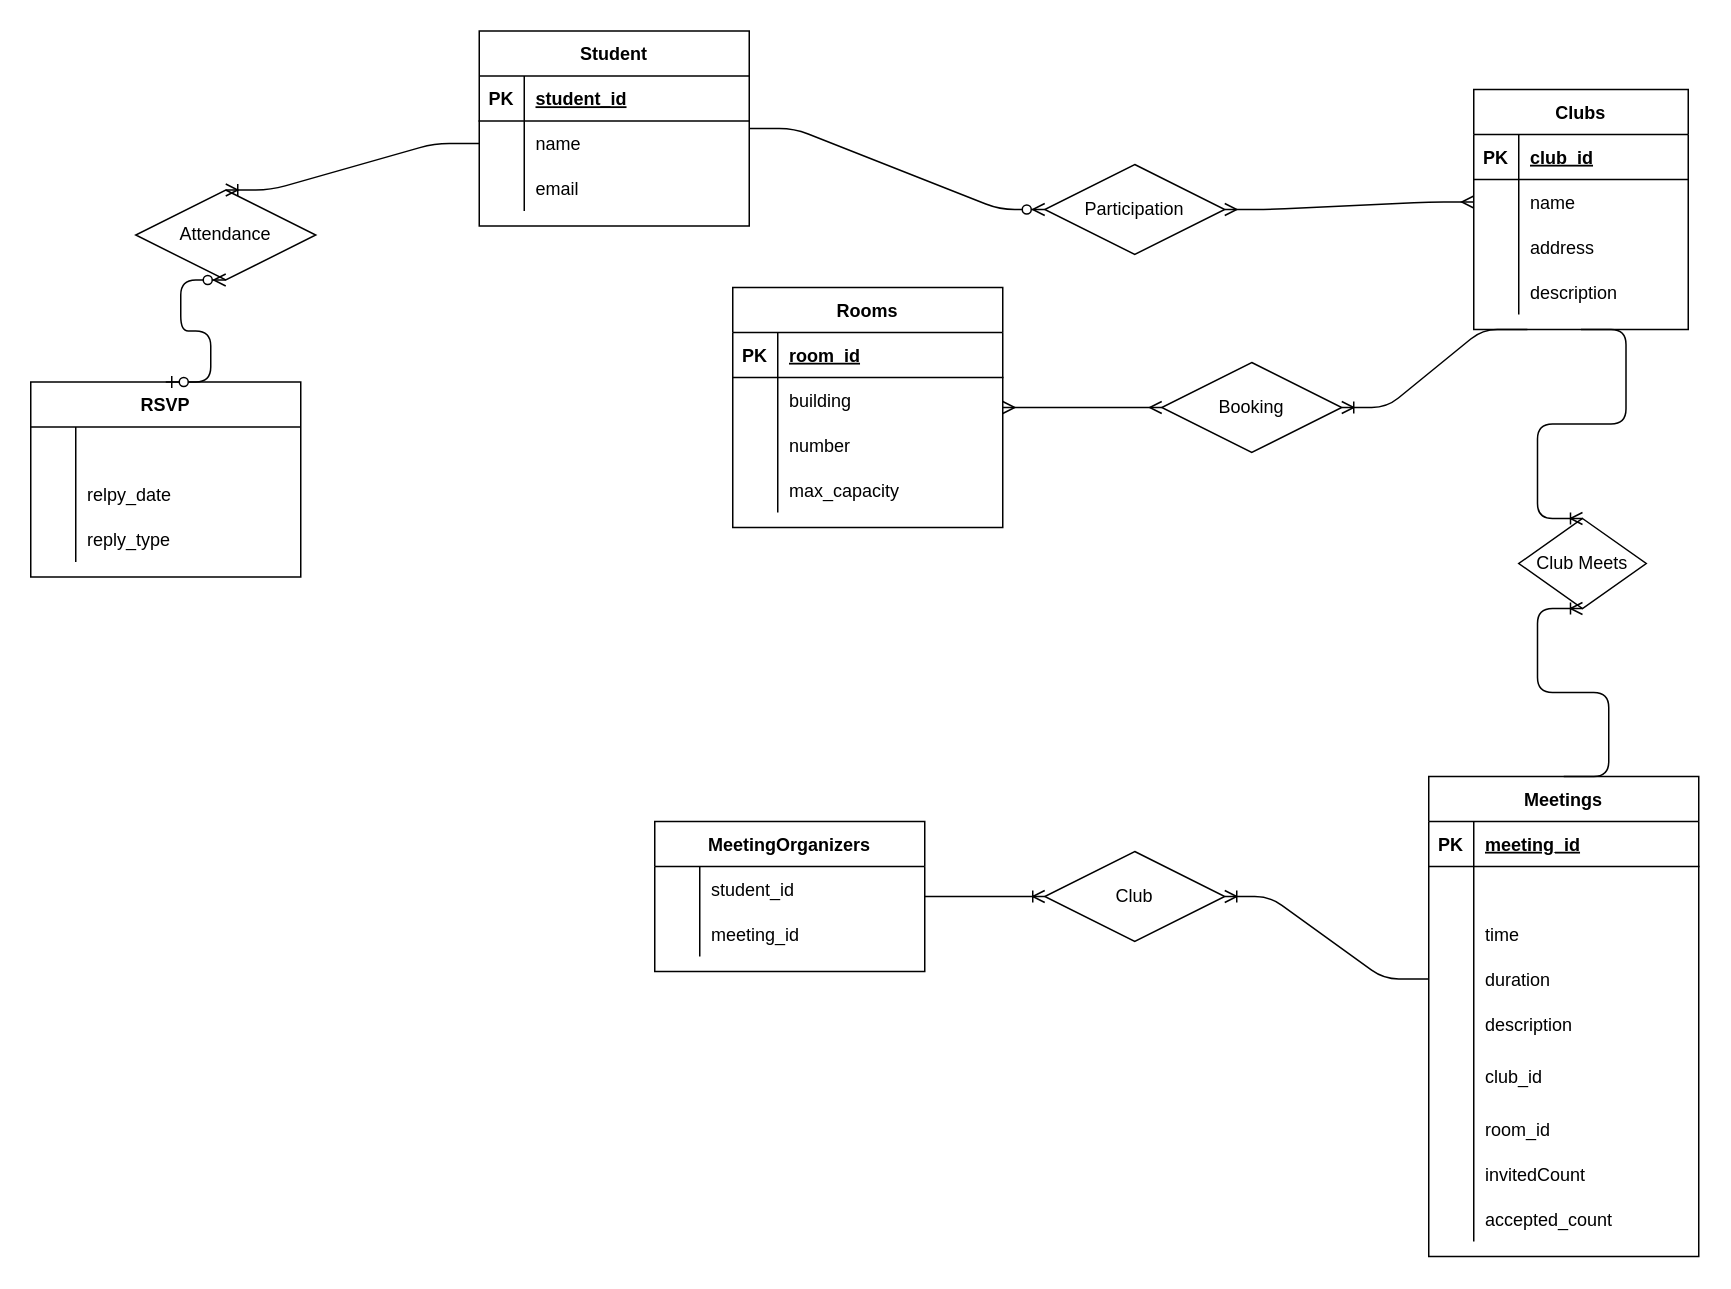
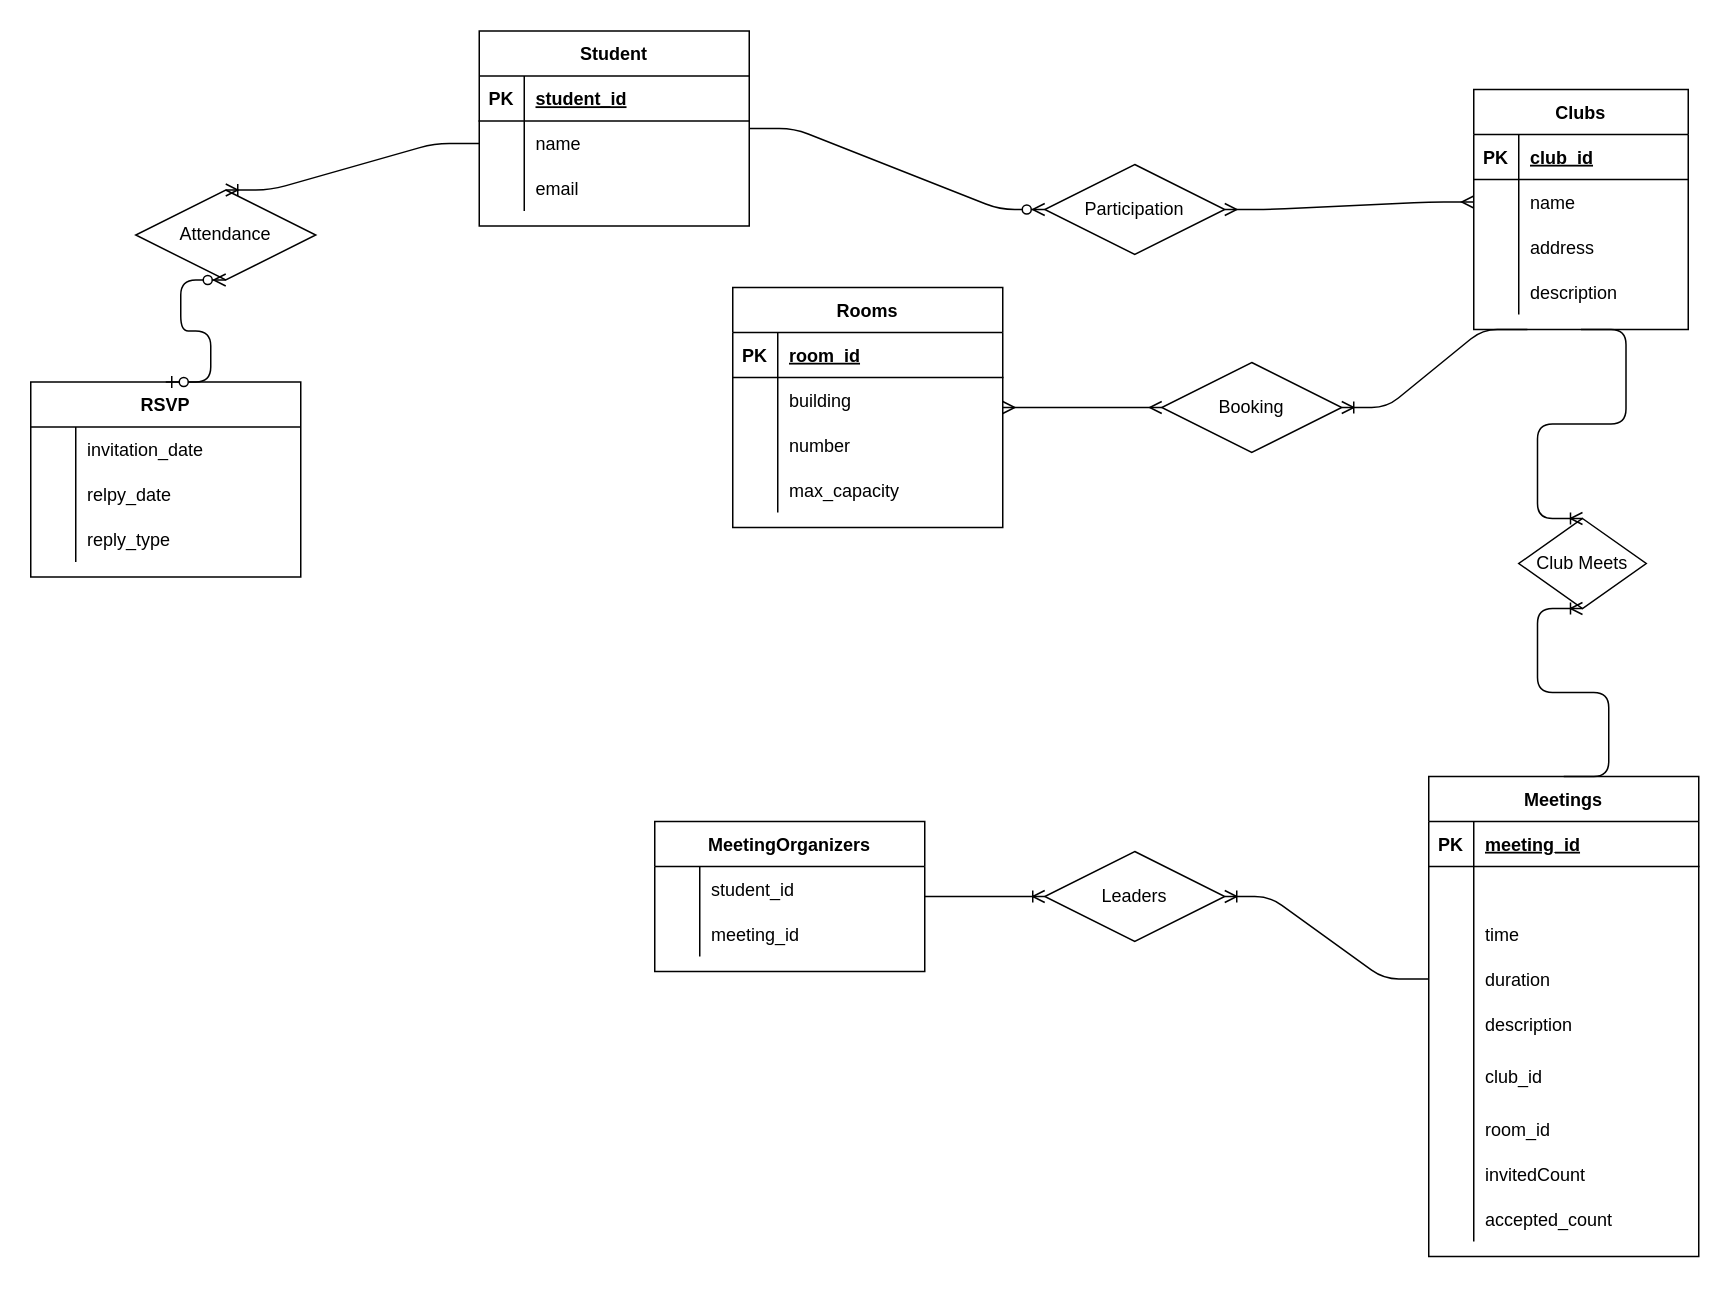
node "invitation_date": added
node "Club": label "Club" -> "Leaders"
